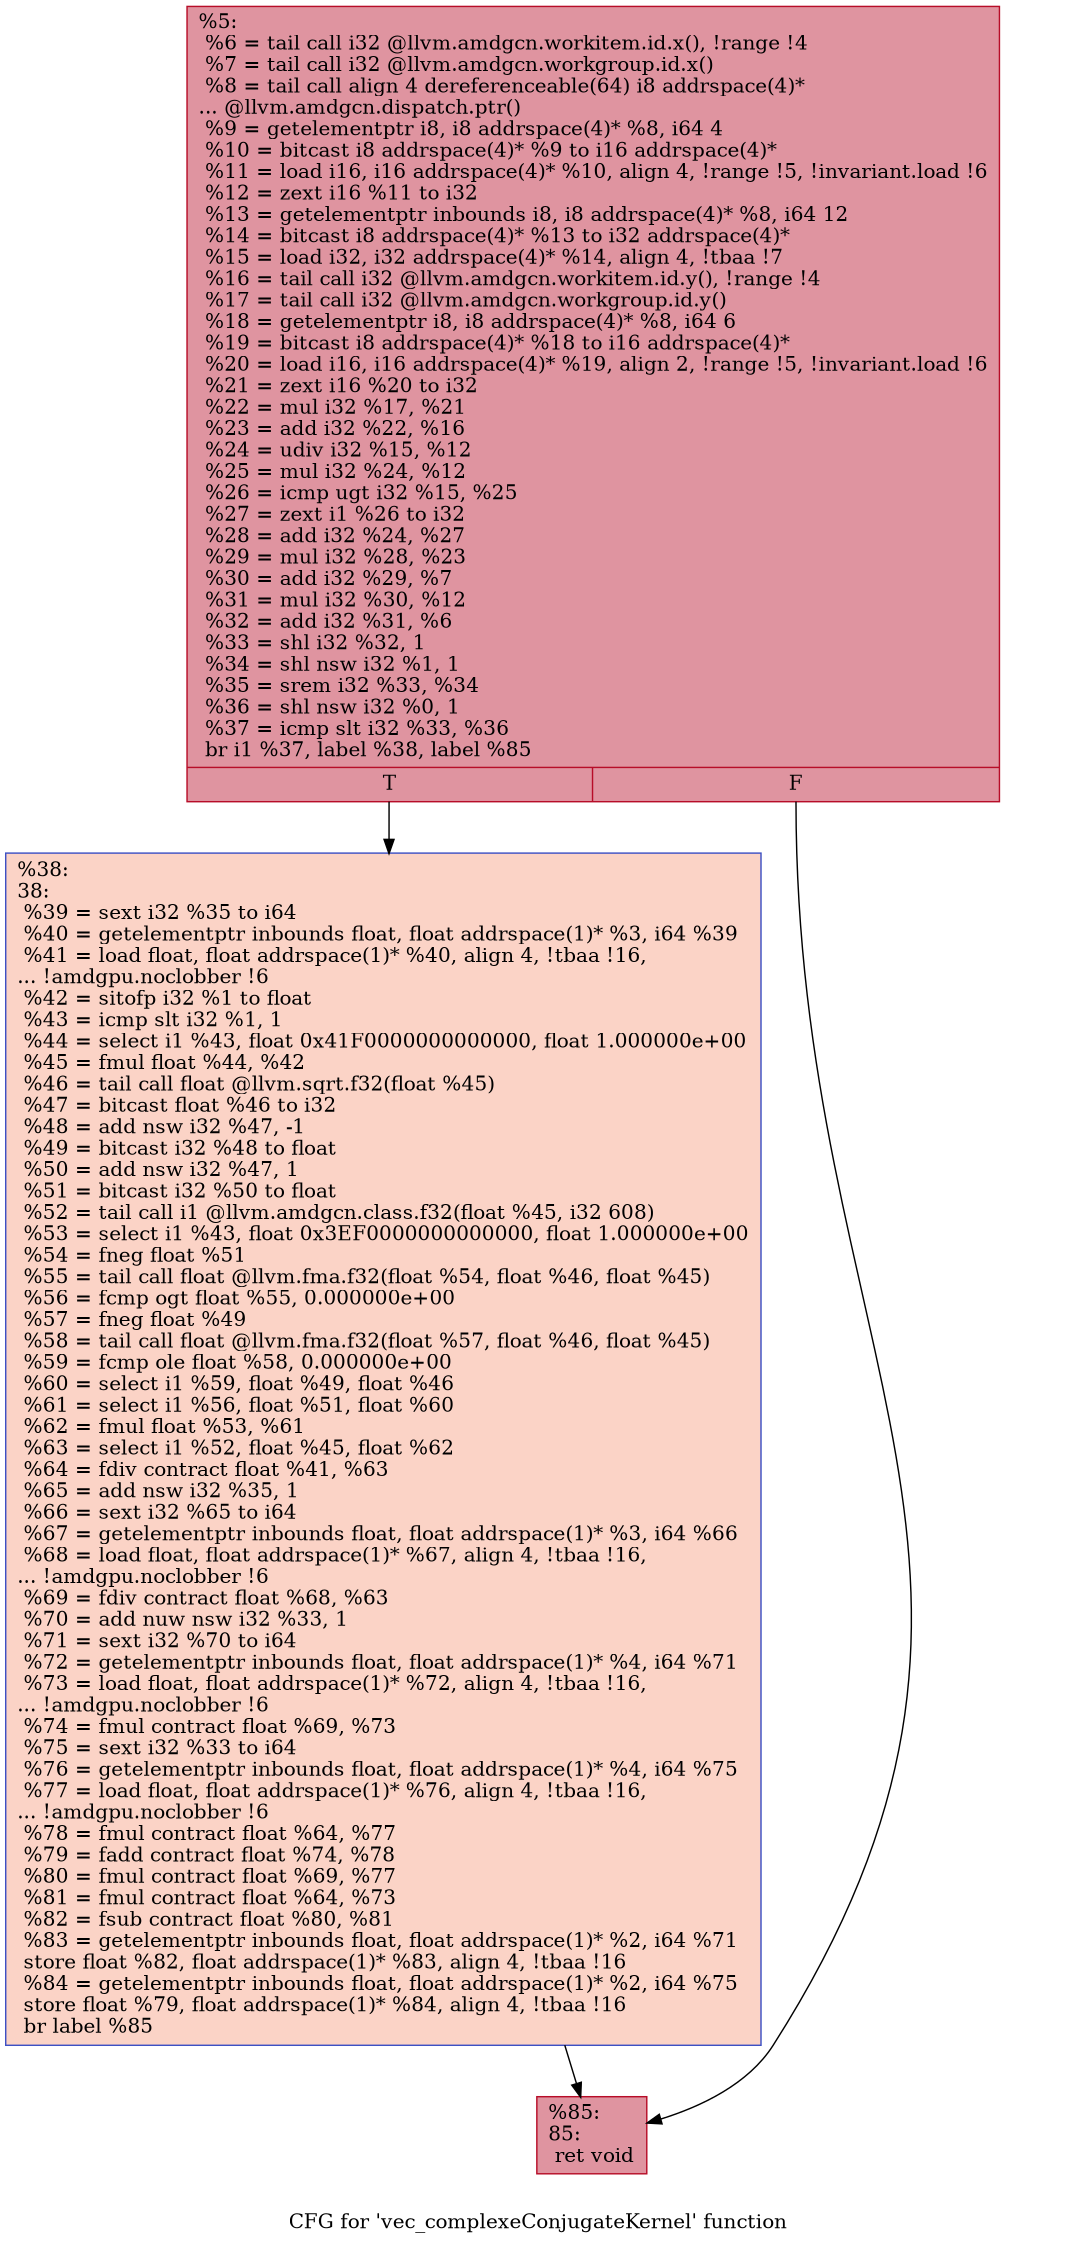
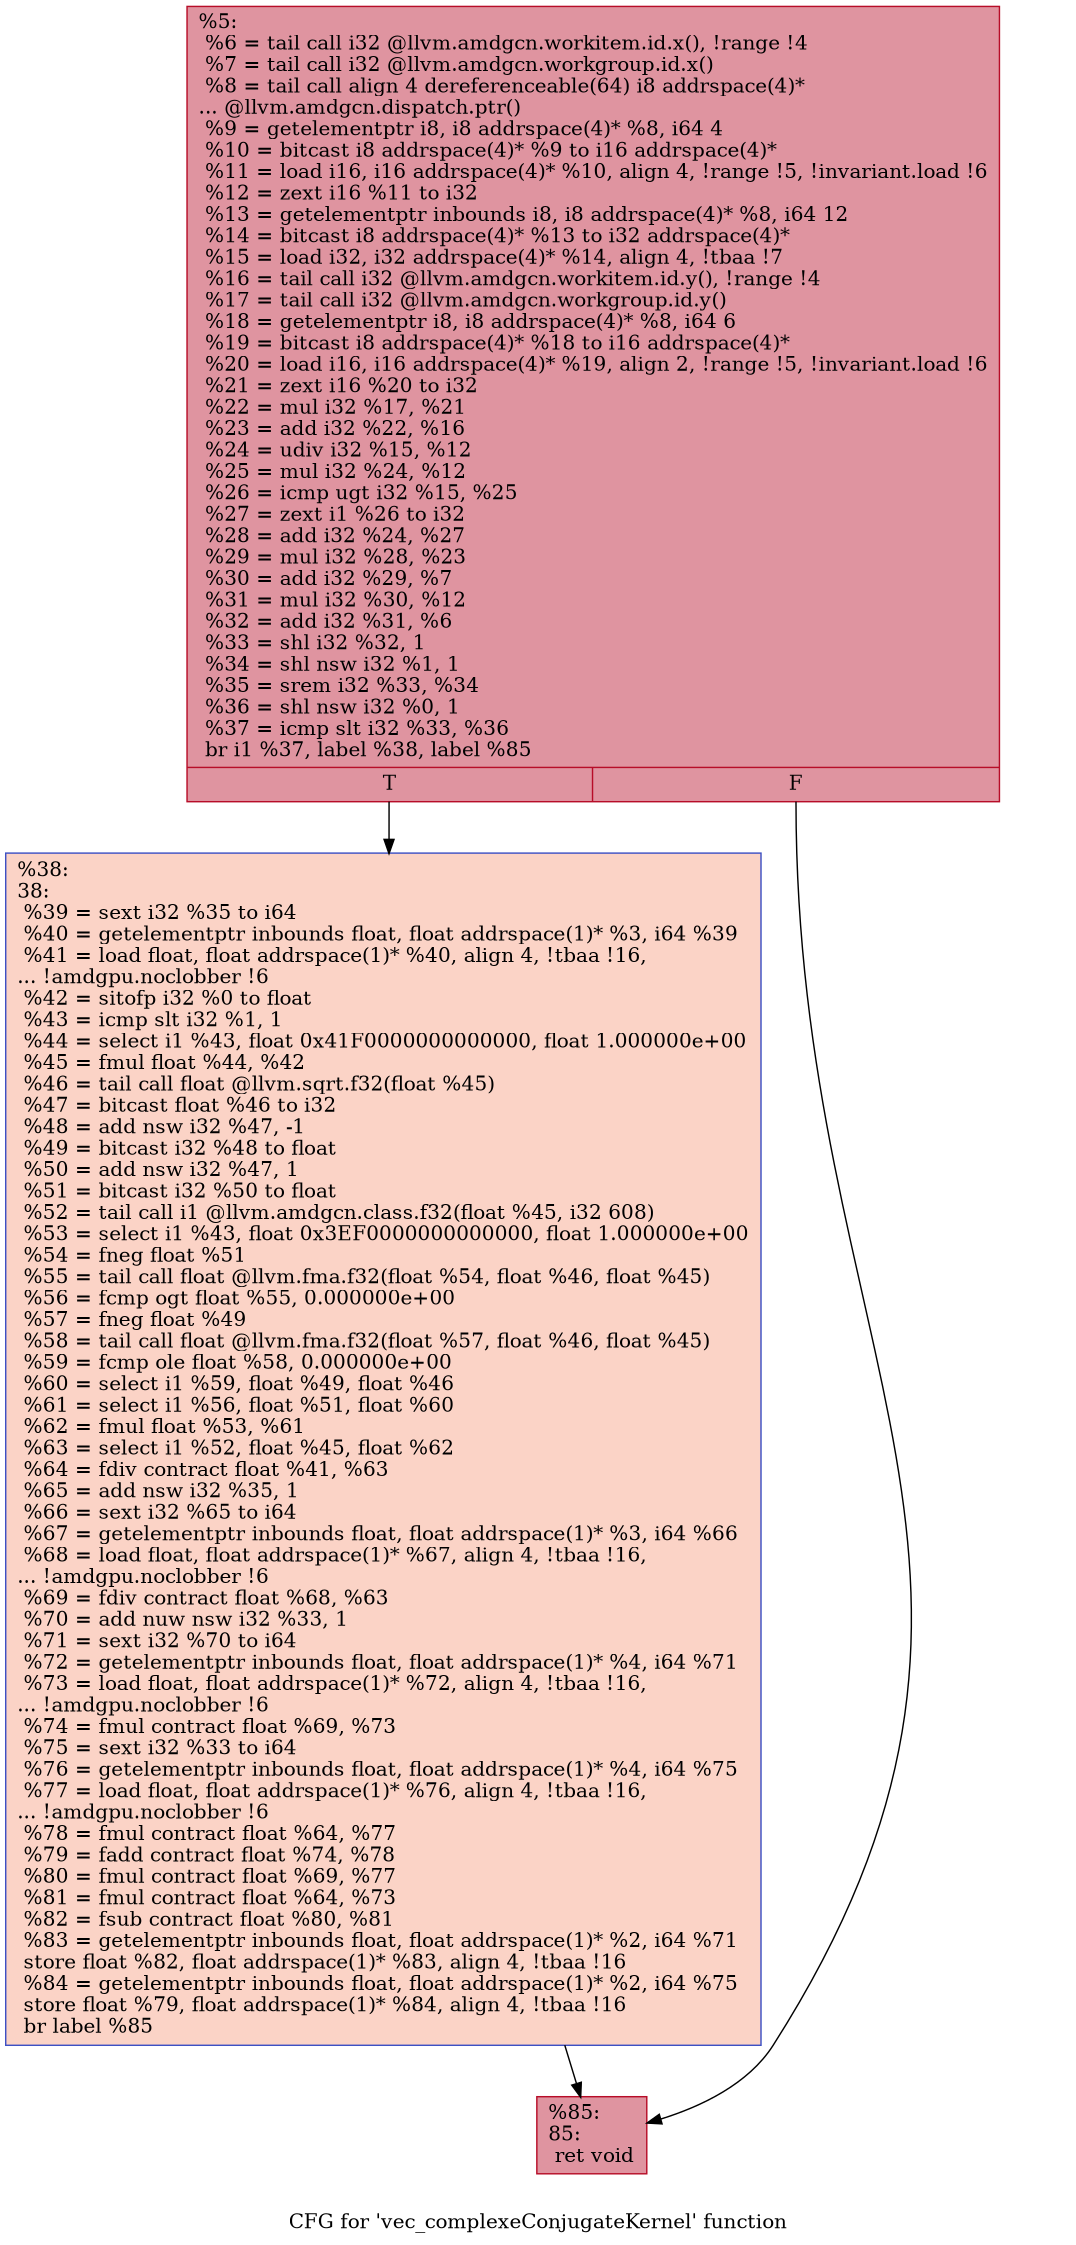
node "%38:": text "%42 = sitofp i32 %1 to float" -> "%42 = sitofp i32 %0 to float"
